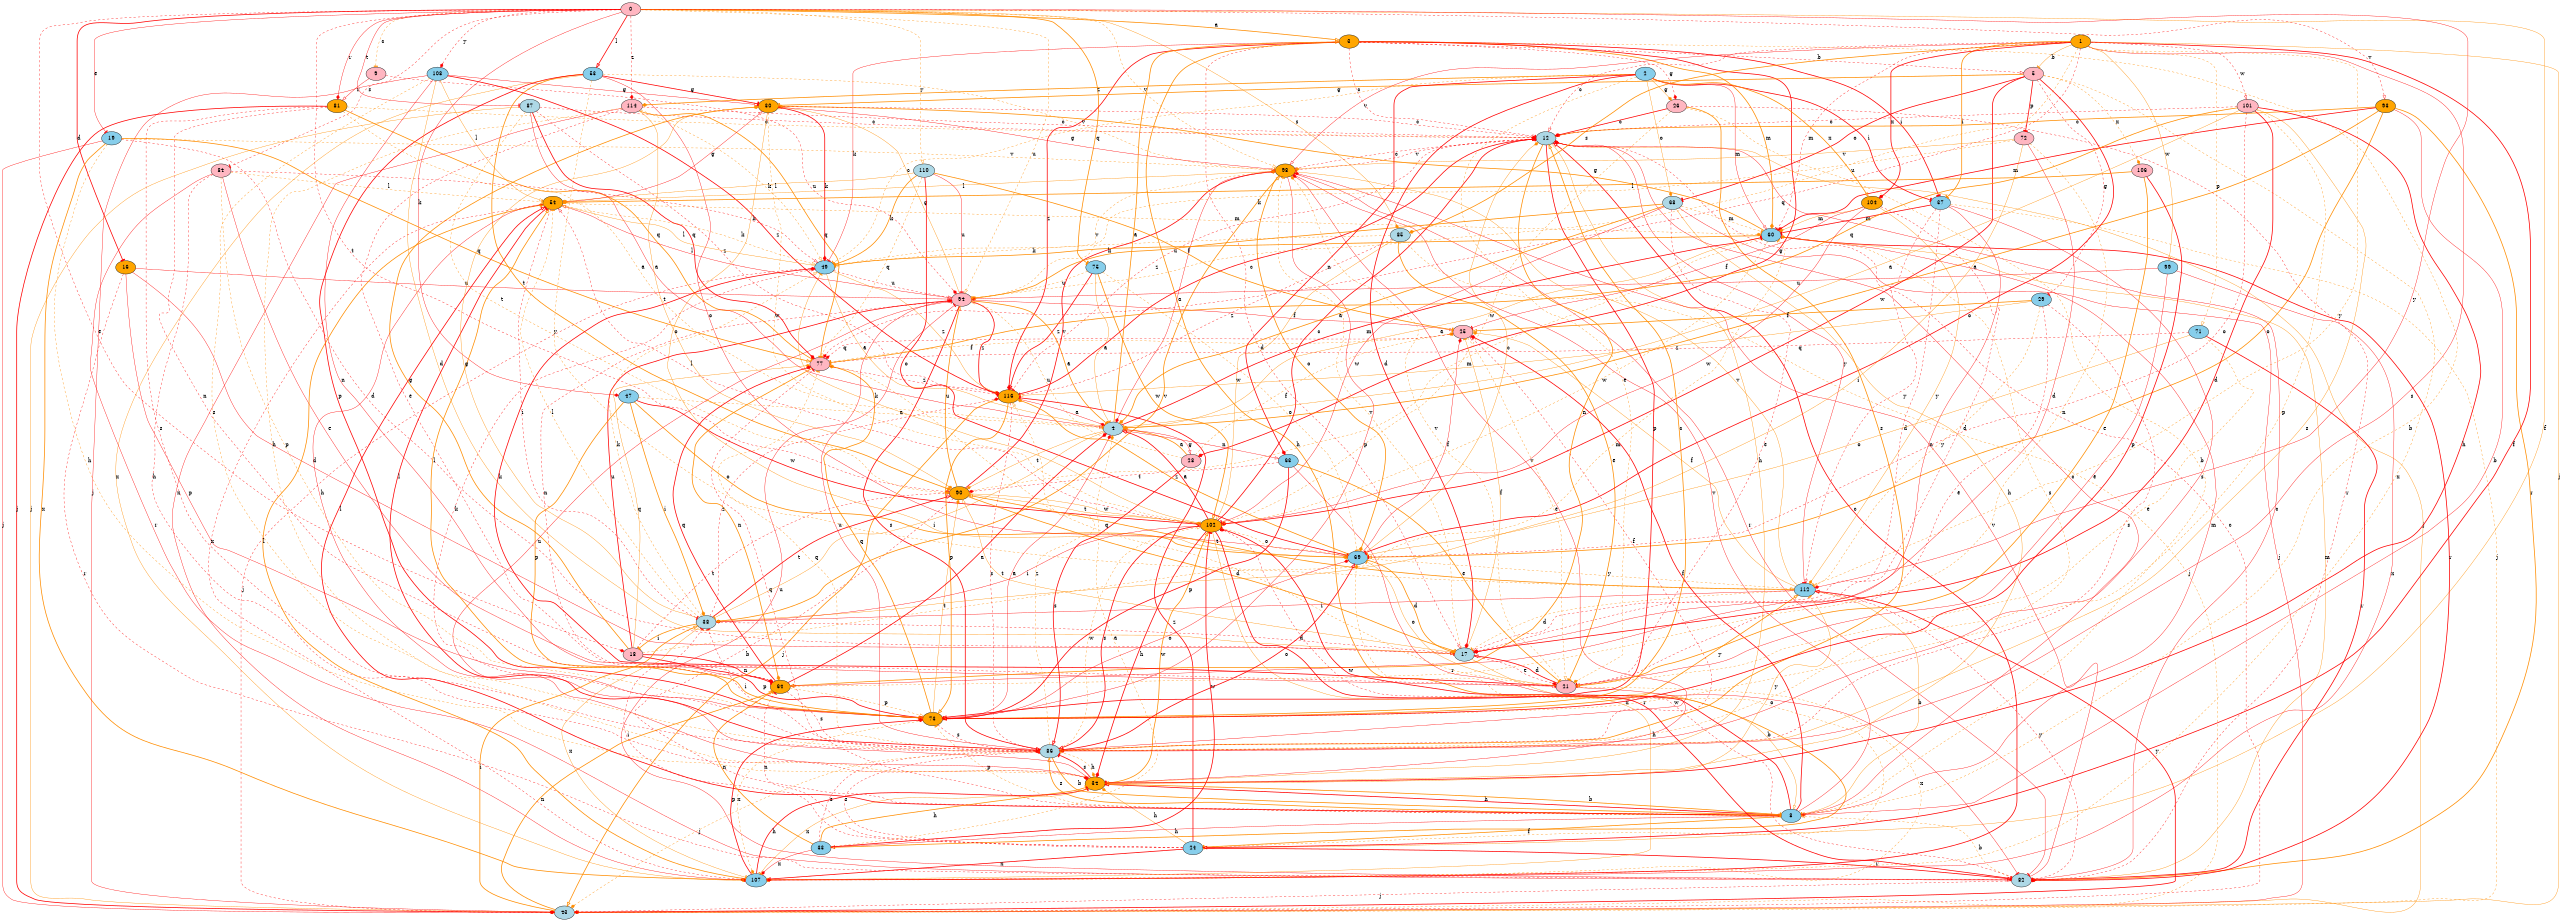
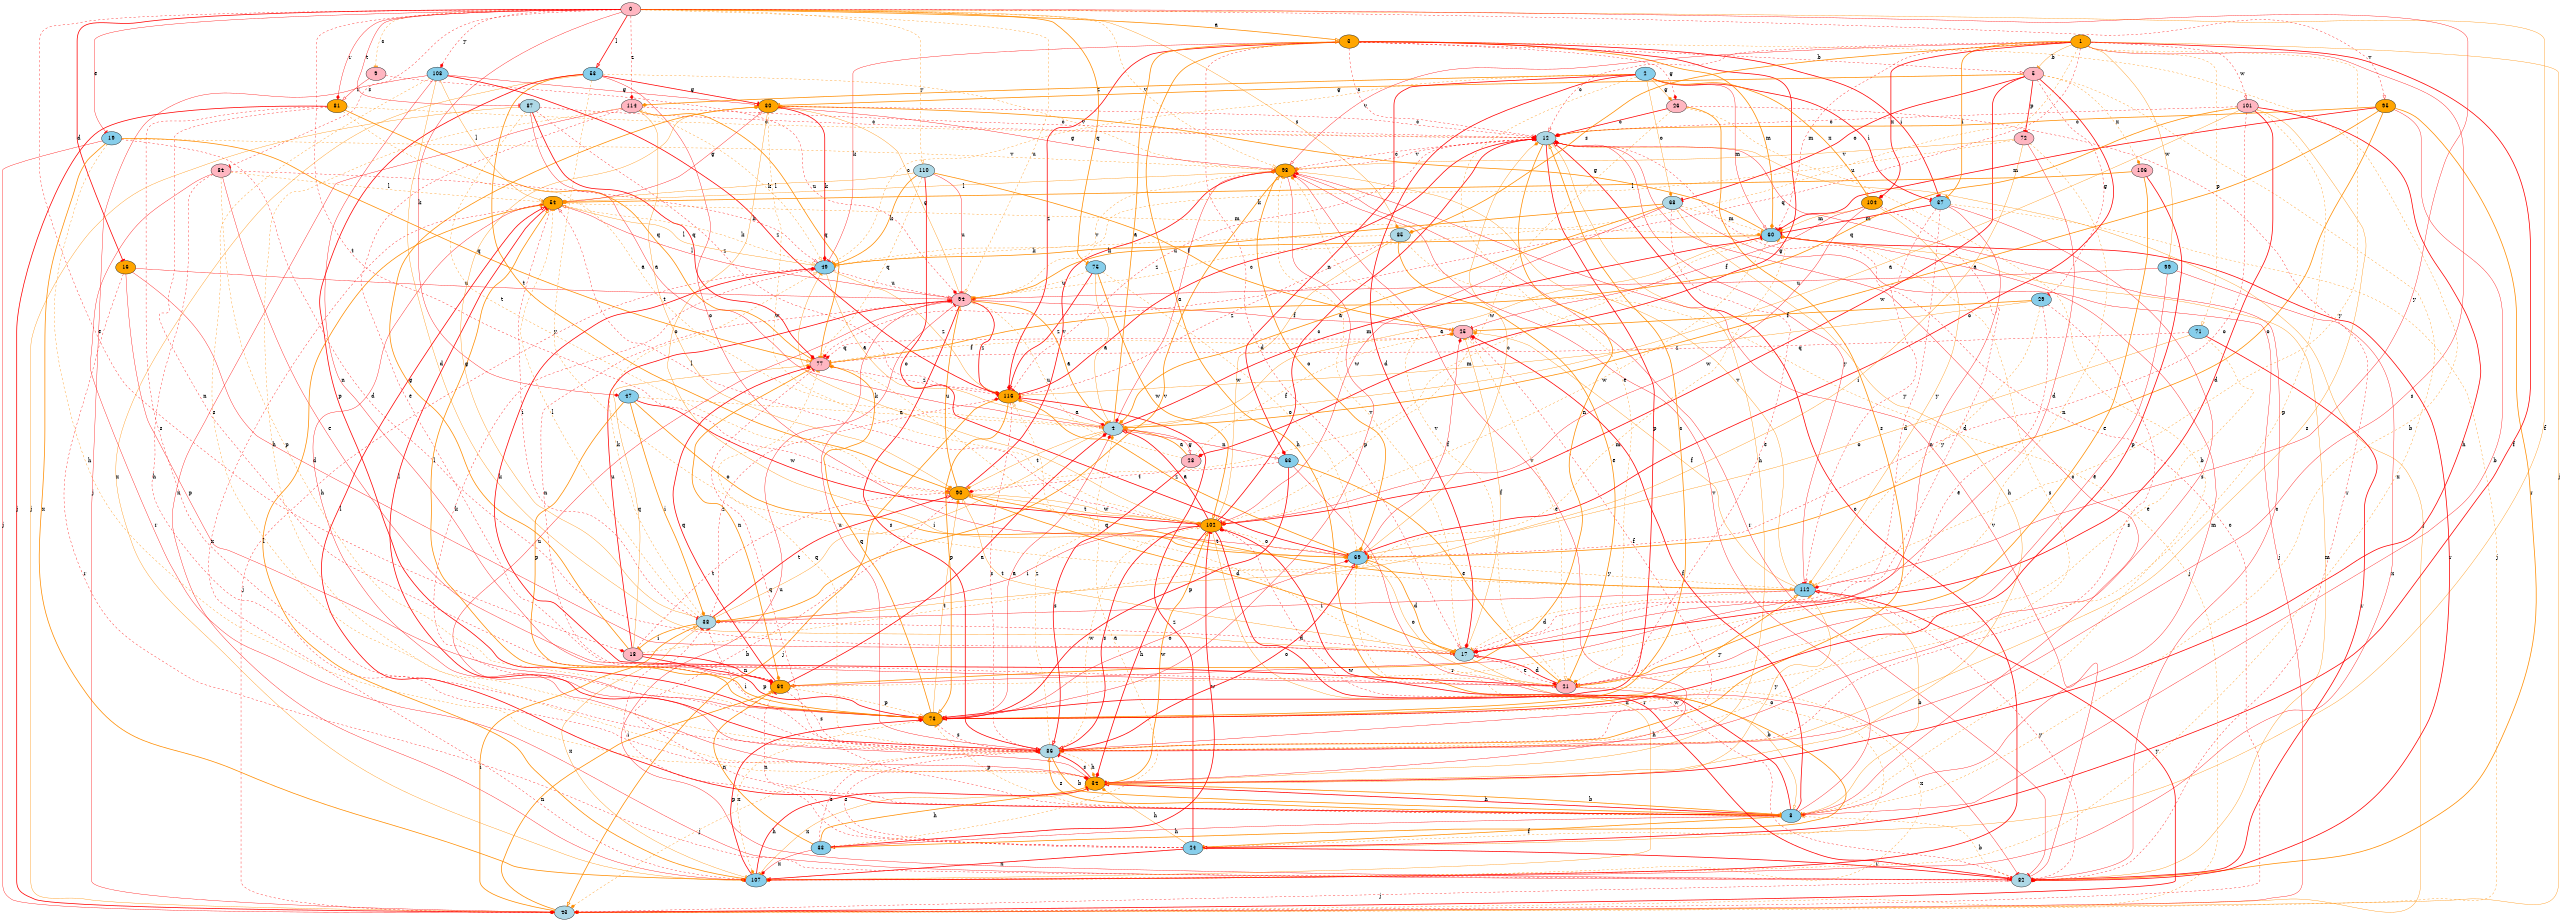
node "93": label "93" -> "95"
